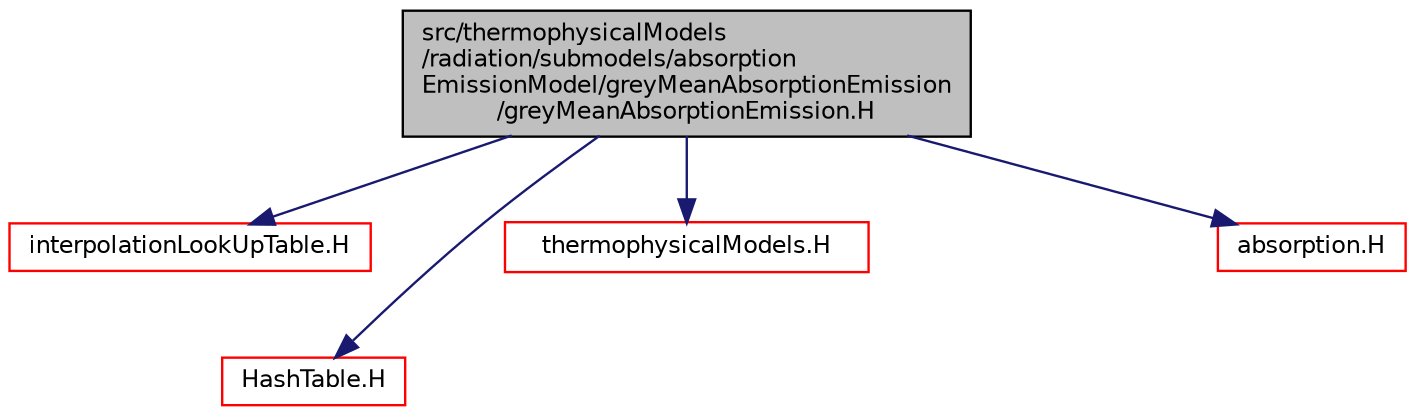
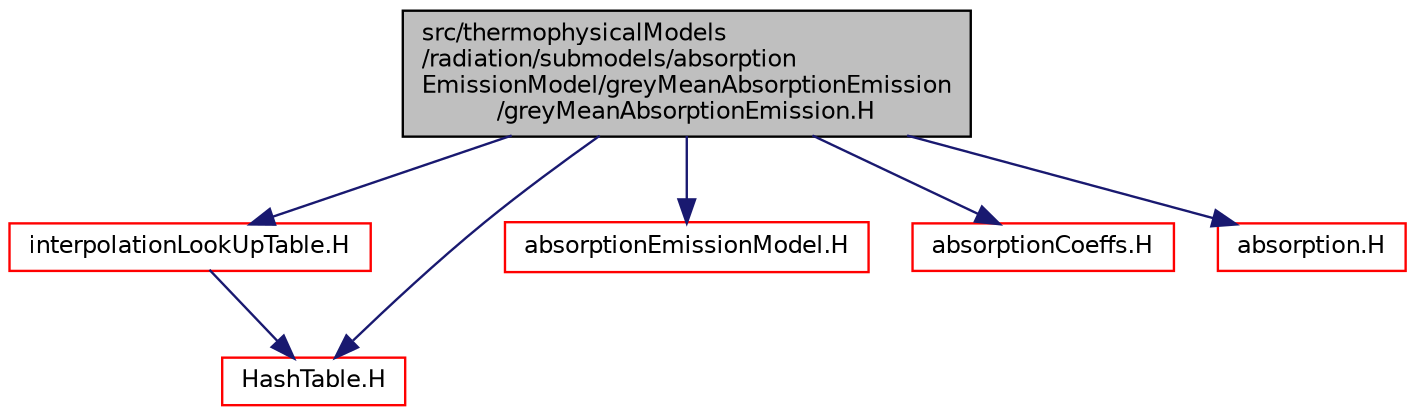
node "thermophysicalModels.H": label "thermophysicalModels.H" -> "absorptionEmissionModel.H"
node "absorptionCoeffs.H": added
edge "interpolationLookUpTable.H" -> "HashTable.H": added
